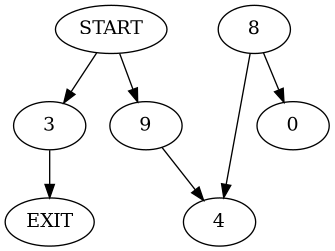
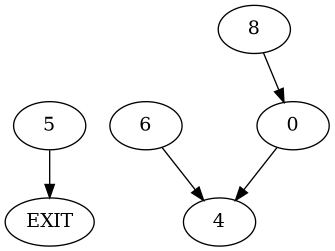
node "START": removed
edge "8" -> "4": now "0" -> "4"
node "3": label "3" -> "5"
node "9": label "9" -> "6"
